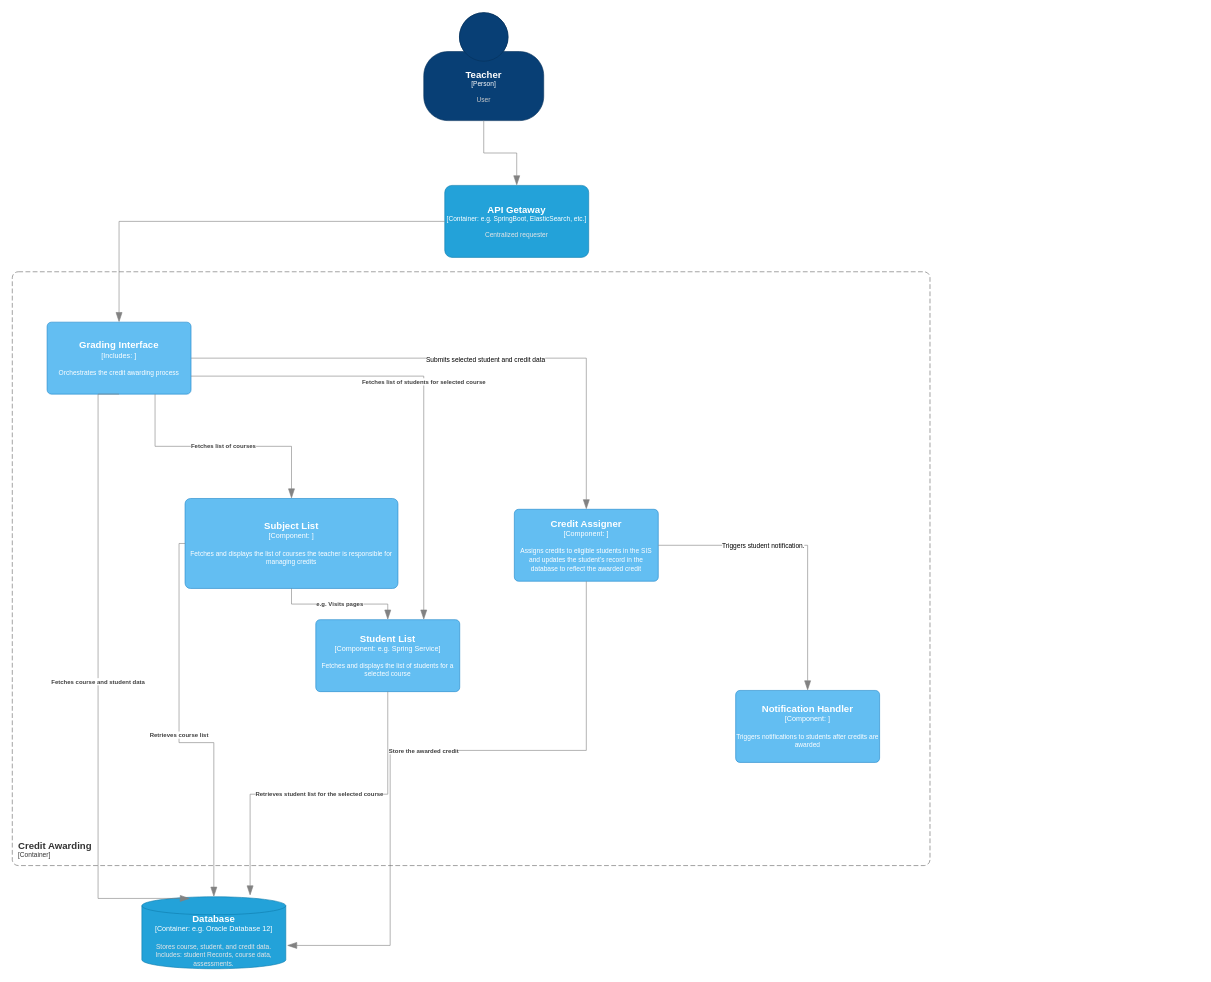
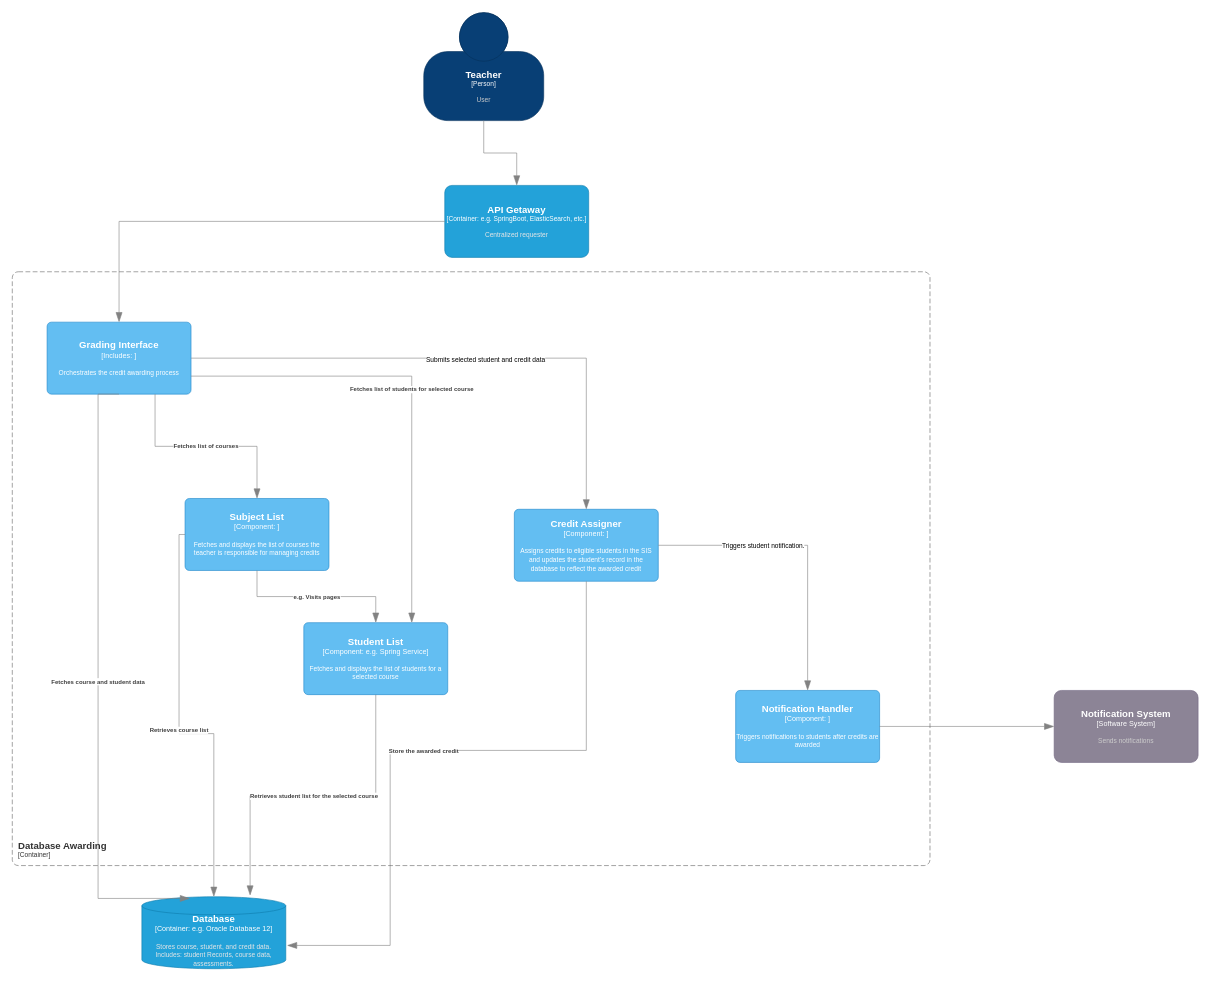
node "Subject List [Component: ] Fetches and displays the list of courses the teacher is responsible for managing credits": size 213x90 -> 144x72
node "Student List [Component: e.g. Spring Service] Fetches and displays the list of students for a selected course": moved (388, 656) -> (376, 659)
edge "Notification Handler [Component: ] Triggers notifications to students after credits are awarded" -> "Notification System [Software System] Sends notifications": added
node "Notification System [Software System] Sends notifications": added
node "Credit Awarding [Container]": label "Credit Awarding [Container]" -> "Database Awarding [Container]"
